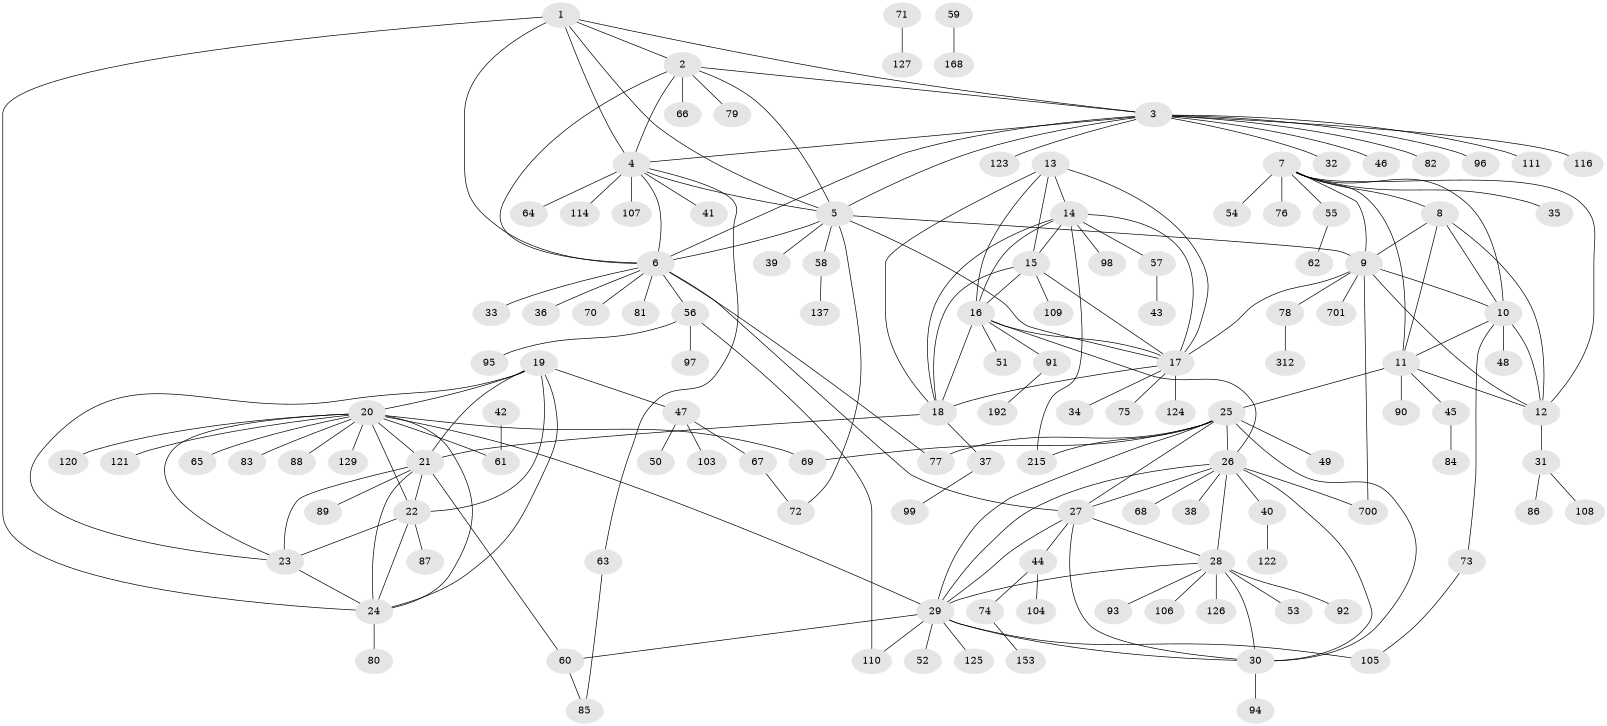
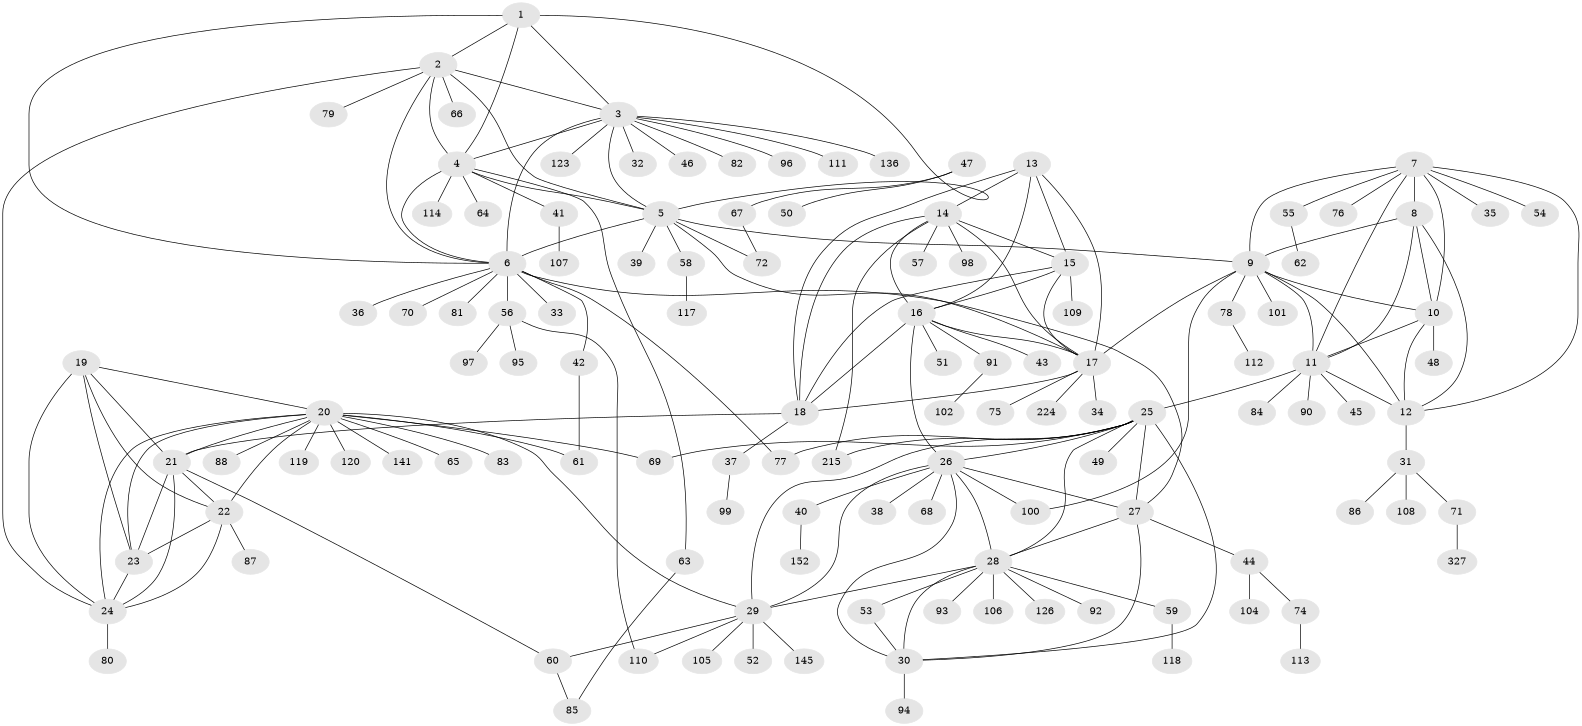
node "127": label "127" -> "327"
node "168": label "168" -> "118"
node "116": label "116" -> "136"
edge "4" -- "107": now "41" -- "107"
edge "1" -- "24": now "2" -- "24"
edge "57" -- "43": now "16" -- "43"
edge "6" -- "42": added
edge "9" -- "11": added
node "137": label "137" -> "117"
node "701": label "701" -> "101"
node "312": label "312" -> "112"
edge "19" -- "47": removed
node "192": label "192" -> "102"
node "124": label "124" -> "224"
edge "45" -- "84": now "11" -- "84"
node "121": label "121" -> "141"
node "129": label "129" -> "119"
node "103": removed
edge "25" -- "28": added
edge "31" -- "71": added
node "89": removed
node "700": label "700" -> "100"
edge "27" -- "29": removed
node "122": label "122" -> "152"
node "73": removed
edge "28" -- "59": added
edge "29" -- "30": now "53" -- "30"
node "125": label "125" -> "145"
node "153": label "153" -> "113"
